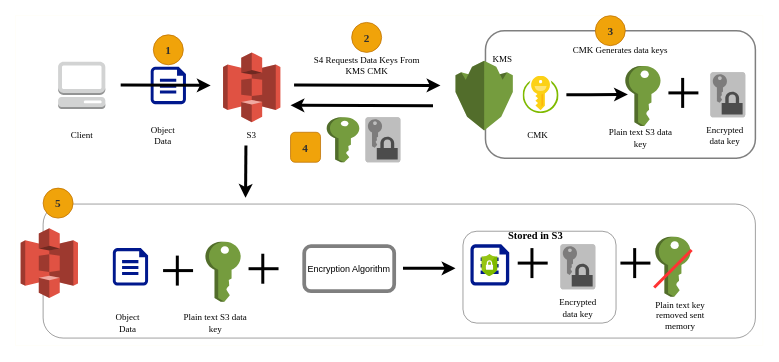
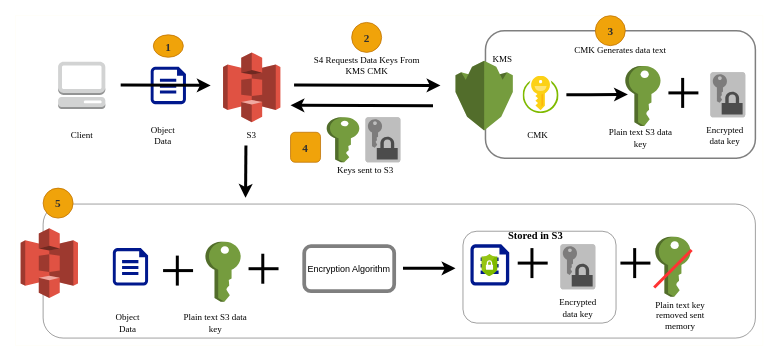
node "1": size 30x30 -> 30x23
node "CMK Generates data keys": label "CMK Generates data keys" -> "CMK Generates data text"
node "Keys sent to S3": added
